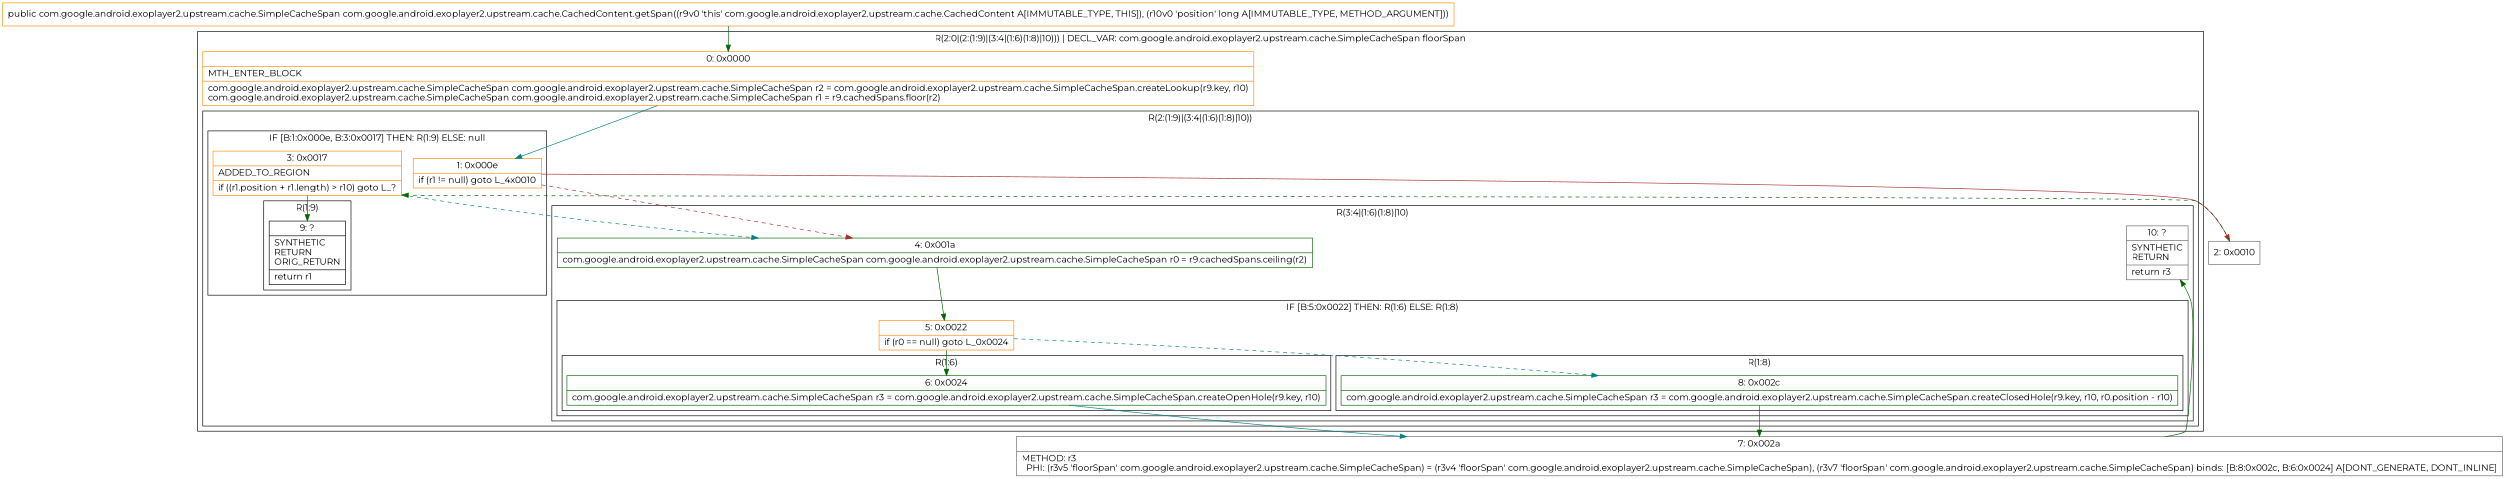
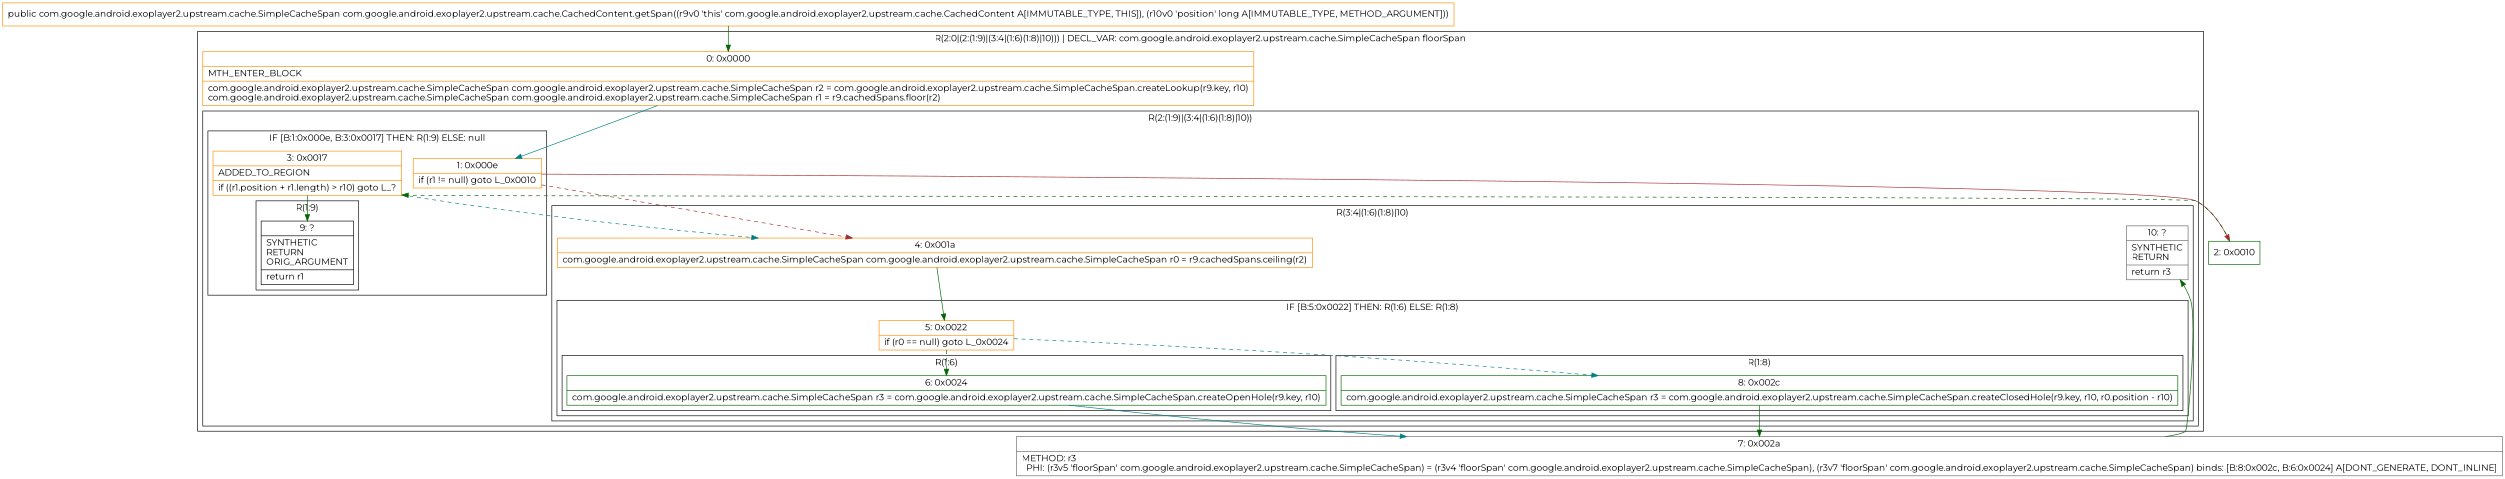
node "1: 0x000e": text "if (r1 != null) goto L_4x0010" -> "if (r1 != null) goto L_0x0010"
node "4: 0x001a": color darkgreen -> darkorange
node "2: 0x0010": color gray40 -> darkgreen
node "9: ?": text "ORIG_RETURN" -> "ORIG_ARGUMENT"
edge "5: 0x0022" -> "6: 0x0024": style solid -> dashed
